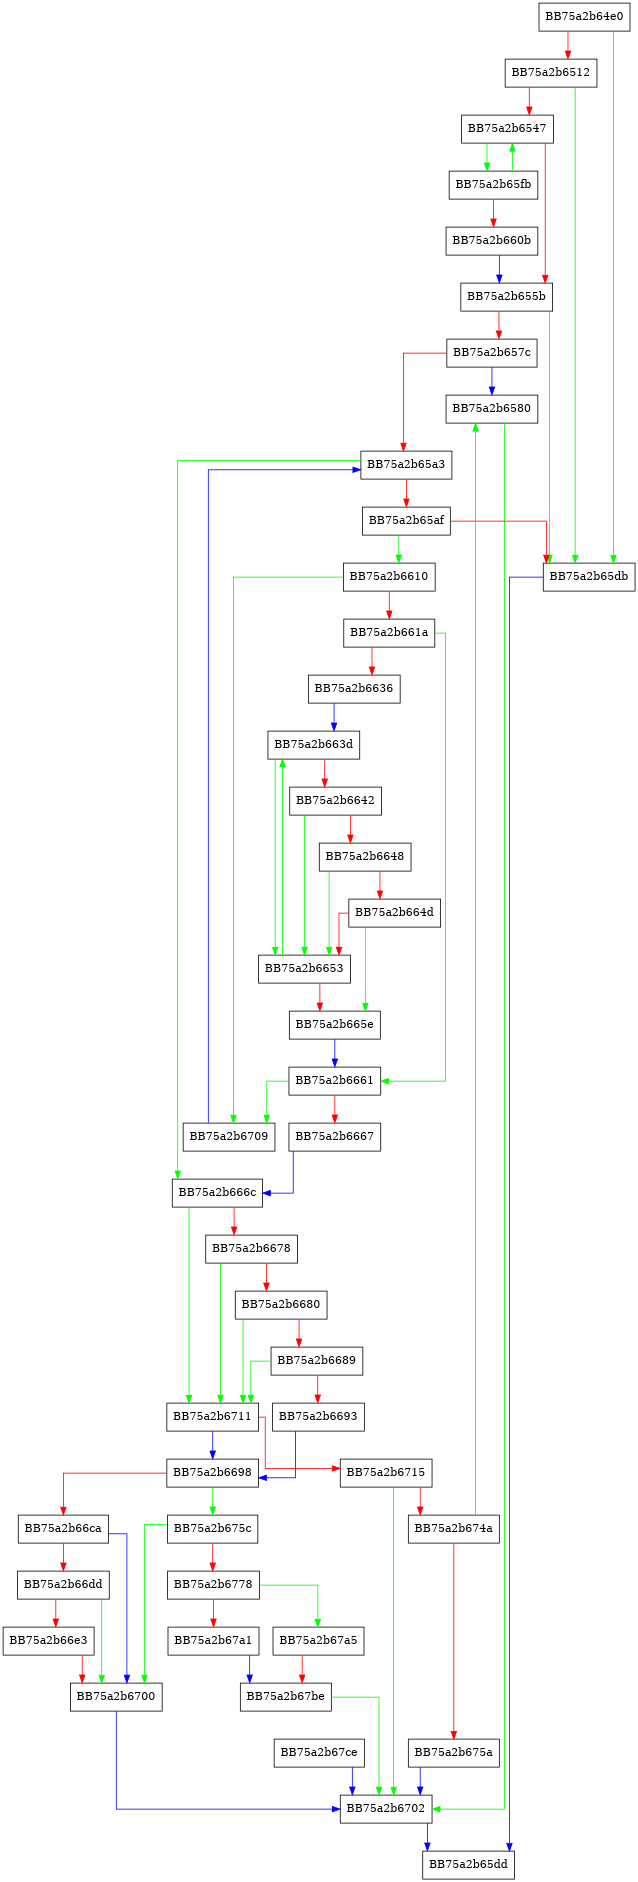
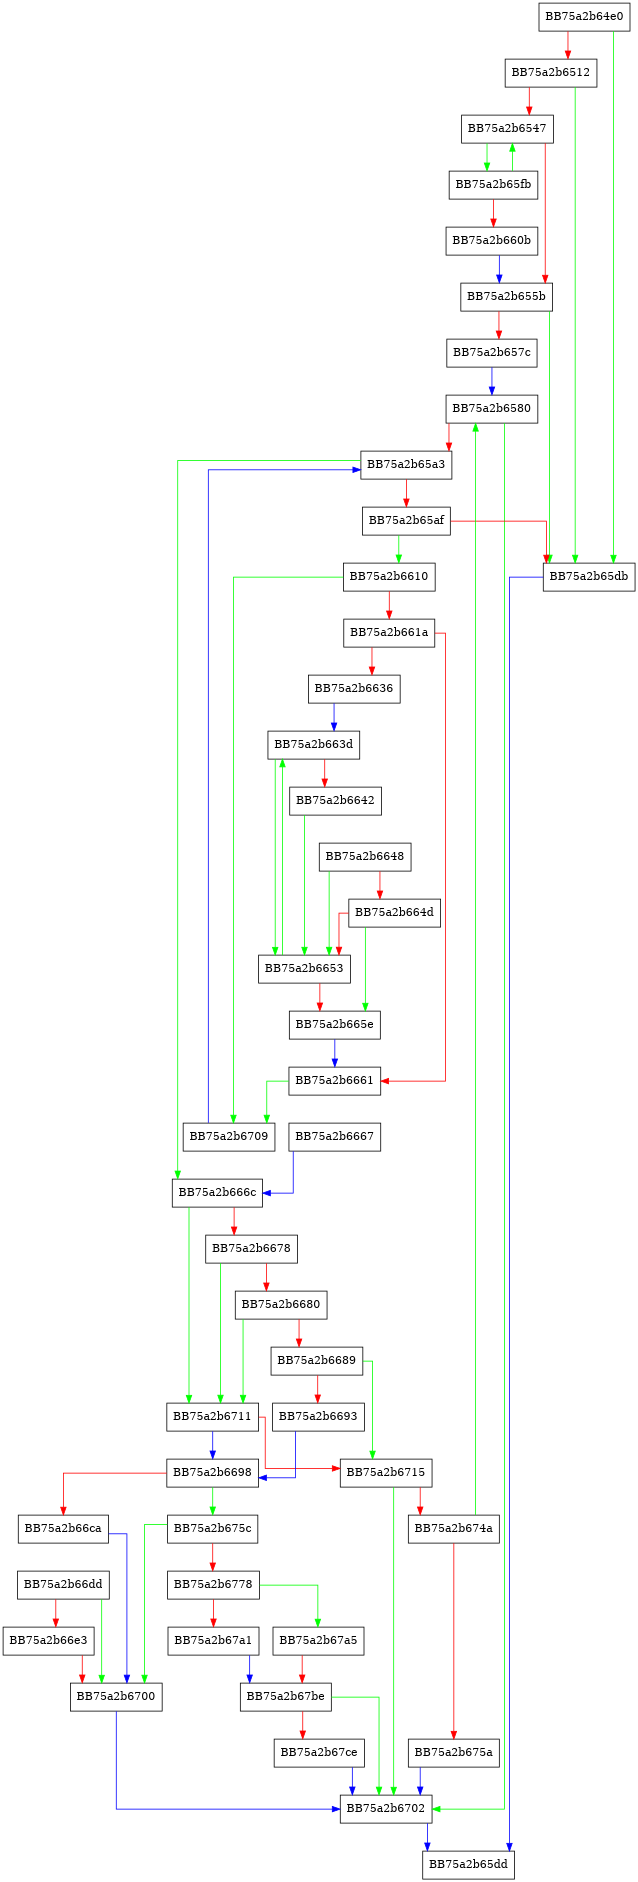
edge "BB75a2b657c" -> "BB75a2b65a3": now "BB75a2b6580" -> "BB75a2b65a3"
edge "BB75a2b6642" -> "BB75a2b6648": removed
edge "BB75a2b661a" -> "BB75a2b6661": color green -> red
edge "BB75a2b6661" -> "BB75a2b6667": removed
edge "BB75a2b6689" -> "BB75a2b6711": now "BB75a2b6689" -> "BB75a2b6715"
edge "BB75a2b66ca" -> "BB75a2b66dd": removed
edge "BB75a2b67be" -> "BB75a2b67ce": added
